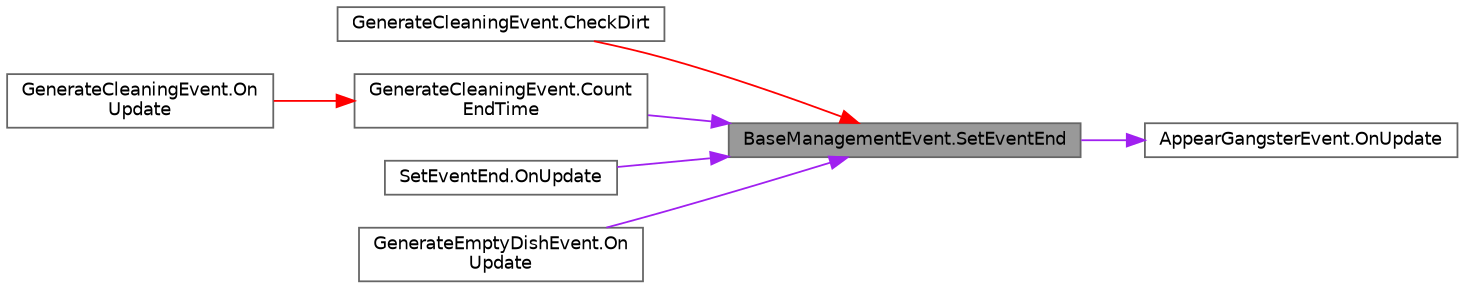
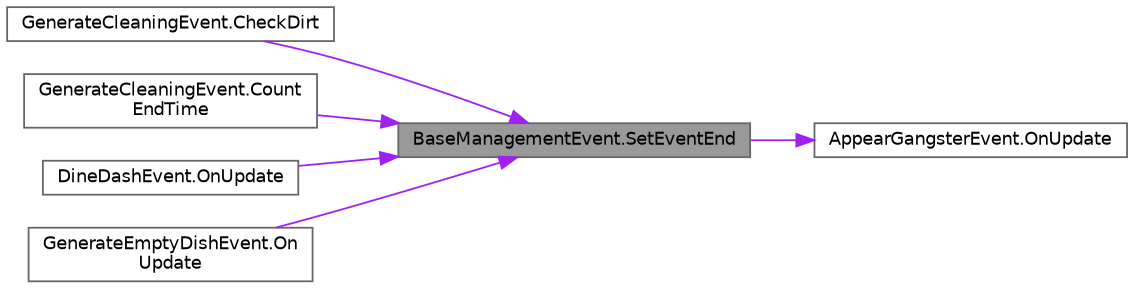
edge "GenerateCleaningEvent.CheckDirt" -> "BaseManagementEvent.SetEventEnd": color red -> purple
node "GenerateCleaningEvent.On Update": removed
node "SetEventEnd.OnUpdate": label "SetEventEnd.OnUpdate" -> "DineDashEvent.OnUpdate"
